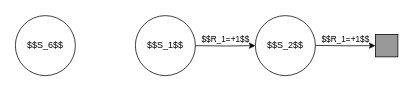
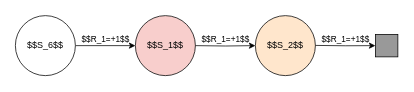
edge "$$S_6$$" -> "$$S_1$$": added, label "$$R_1=+1$$"
node "$$S_1$$": fillcolor #ffffff -> #f8cecc
node "$$S_2$$": fillcolor #ffffff -> #ffe6cc
